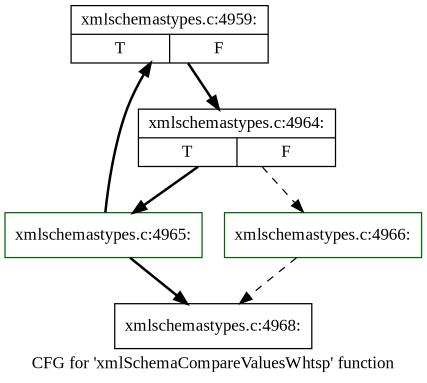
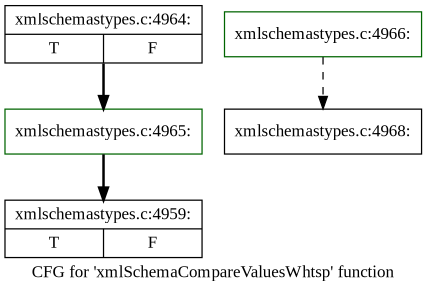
edge "xmlschemastypes.c:4959:" -> "xmlschemastypes.c:4964:": removed
edge "xmlschemastypes.c:4964:" -> "xmlschemastypes.c:4966:": removed
edge "xmlschemastypes.c:4965:" -> "xmlschemastypes.c:4968:": removed
